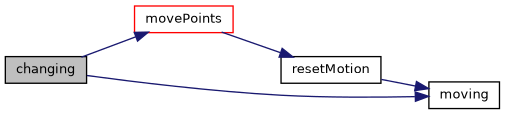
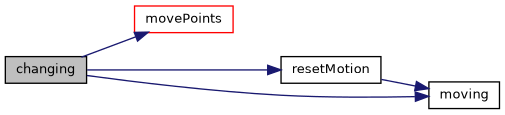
edge "movePoints" -> "resetMotion": now "changing" -> "resetMotion"
